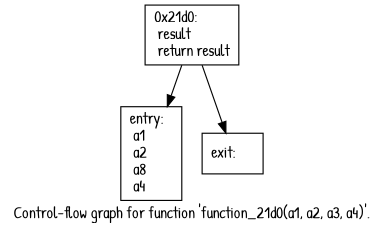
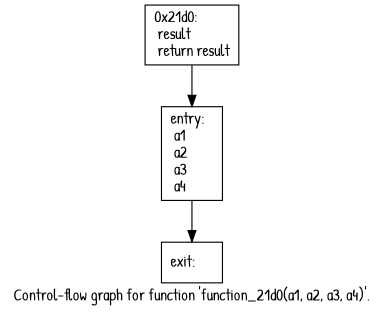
edge "0x21d0:" -> "exit:": now "entry:" -> "exit:"
node "entry:": text "a8" -> "a3"
